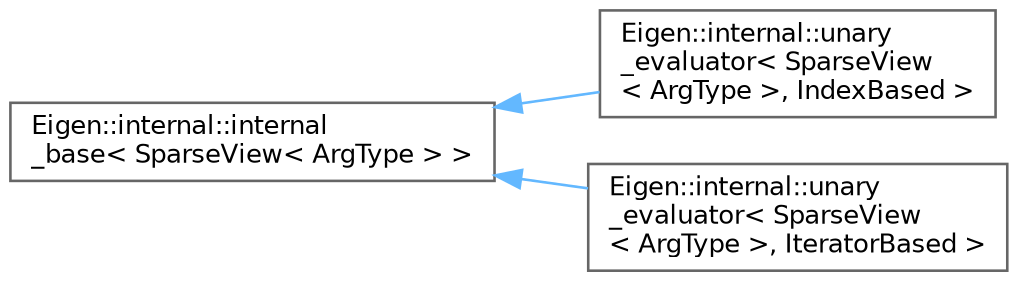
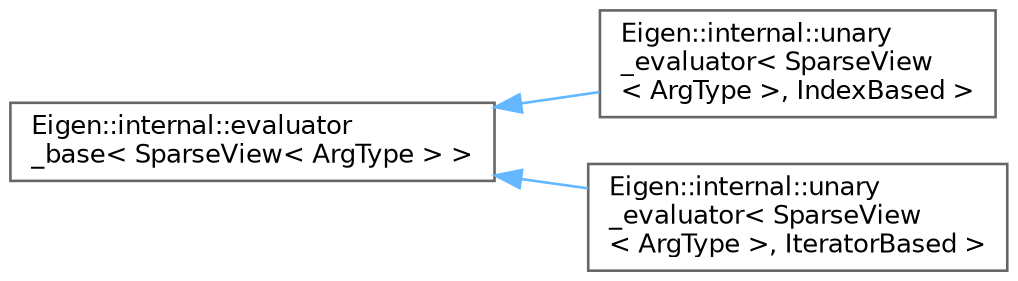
node "Eigen::internal::internal _base< SparseView< ArgType > >": label "Eigen::internal::internal _base< SparseView< ArgType > >" -> "Eigen::internal::evaluator _base< SparseView< ArgType > >"
